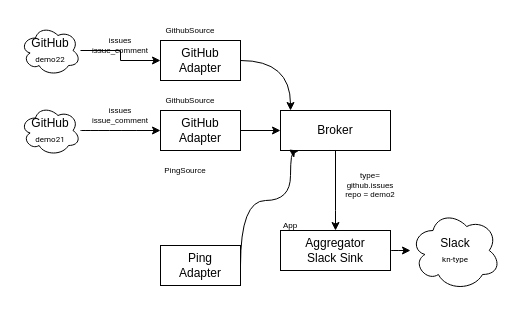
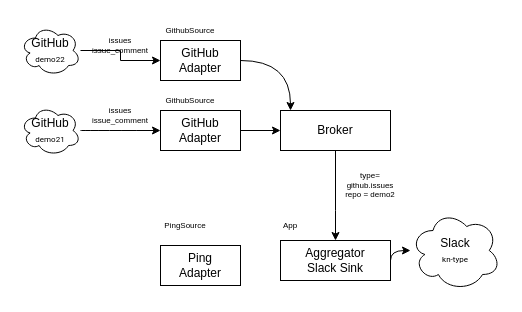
node "PingSource": moved (186, 171) -> (186, 226)
edge "Ping Adapter" -> "Broker": removed
node "Aggregator Slack Sink": moved (336, 251) -> (336, 261)
